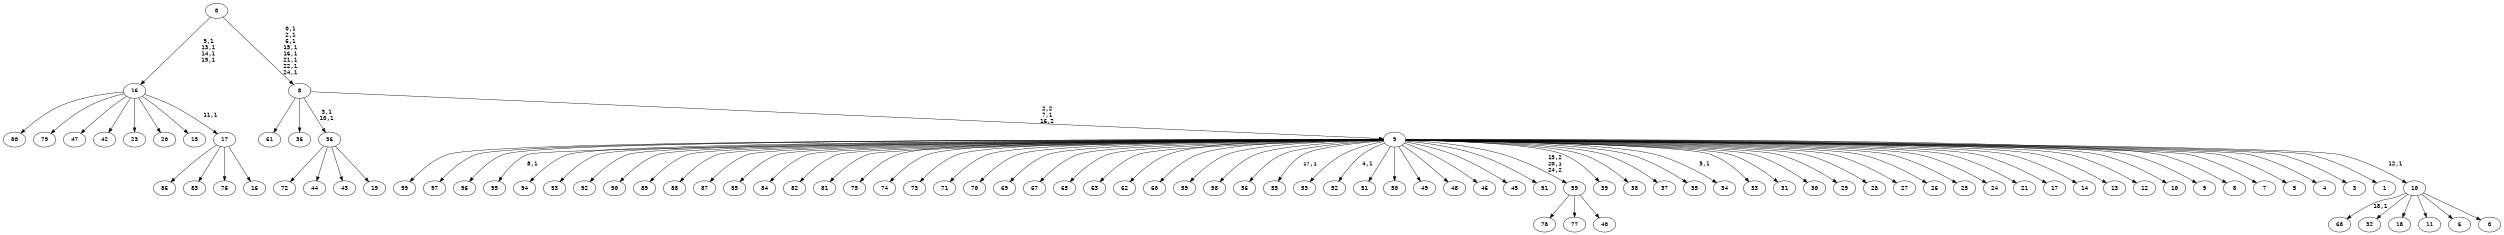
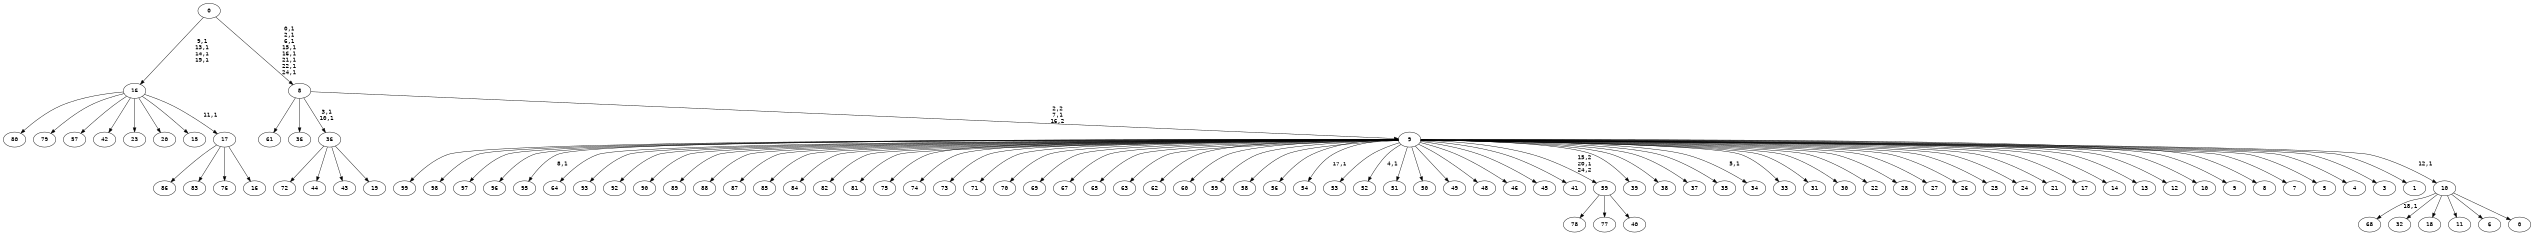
node "47": label "47" -> "57"
node "98": added
node "94": label "94" -> "64"
node "55": label "55" -> "54"
node "91": label "91" -> "41"
node "29": label "29" -> "22"
